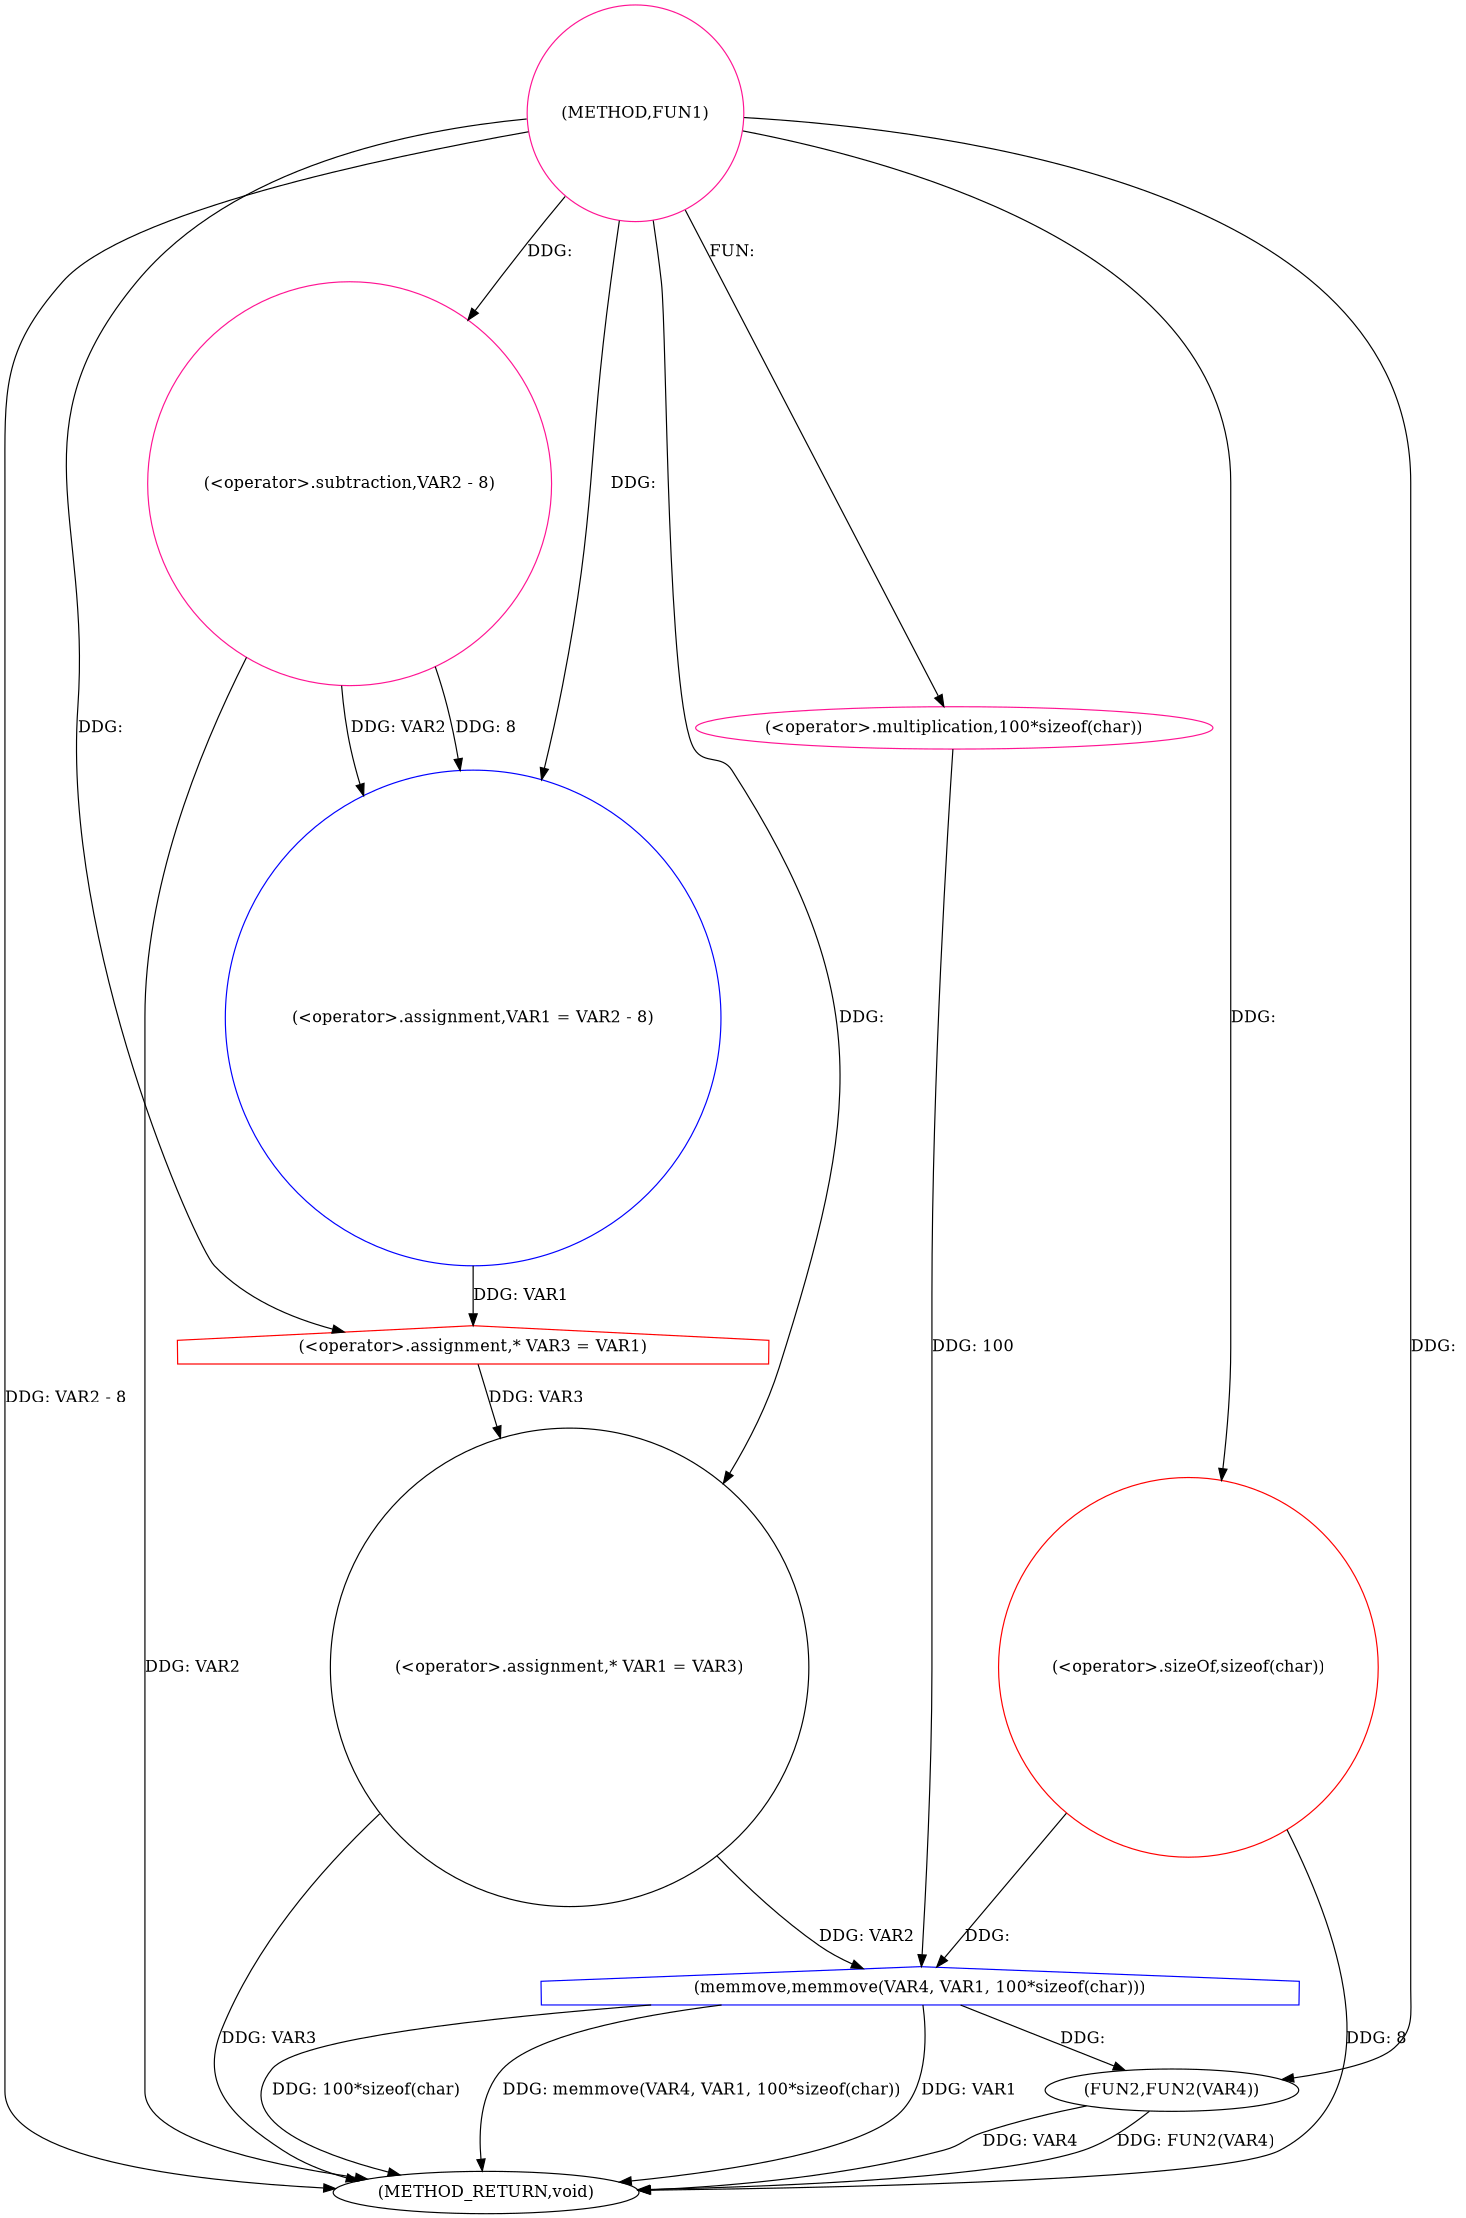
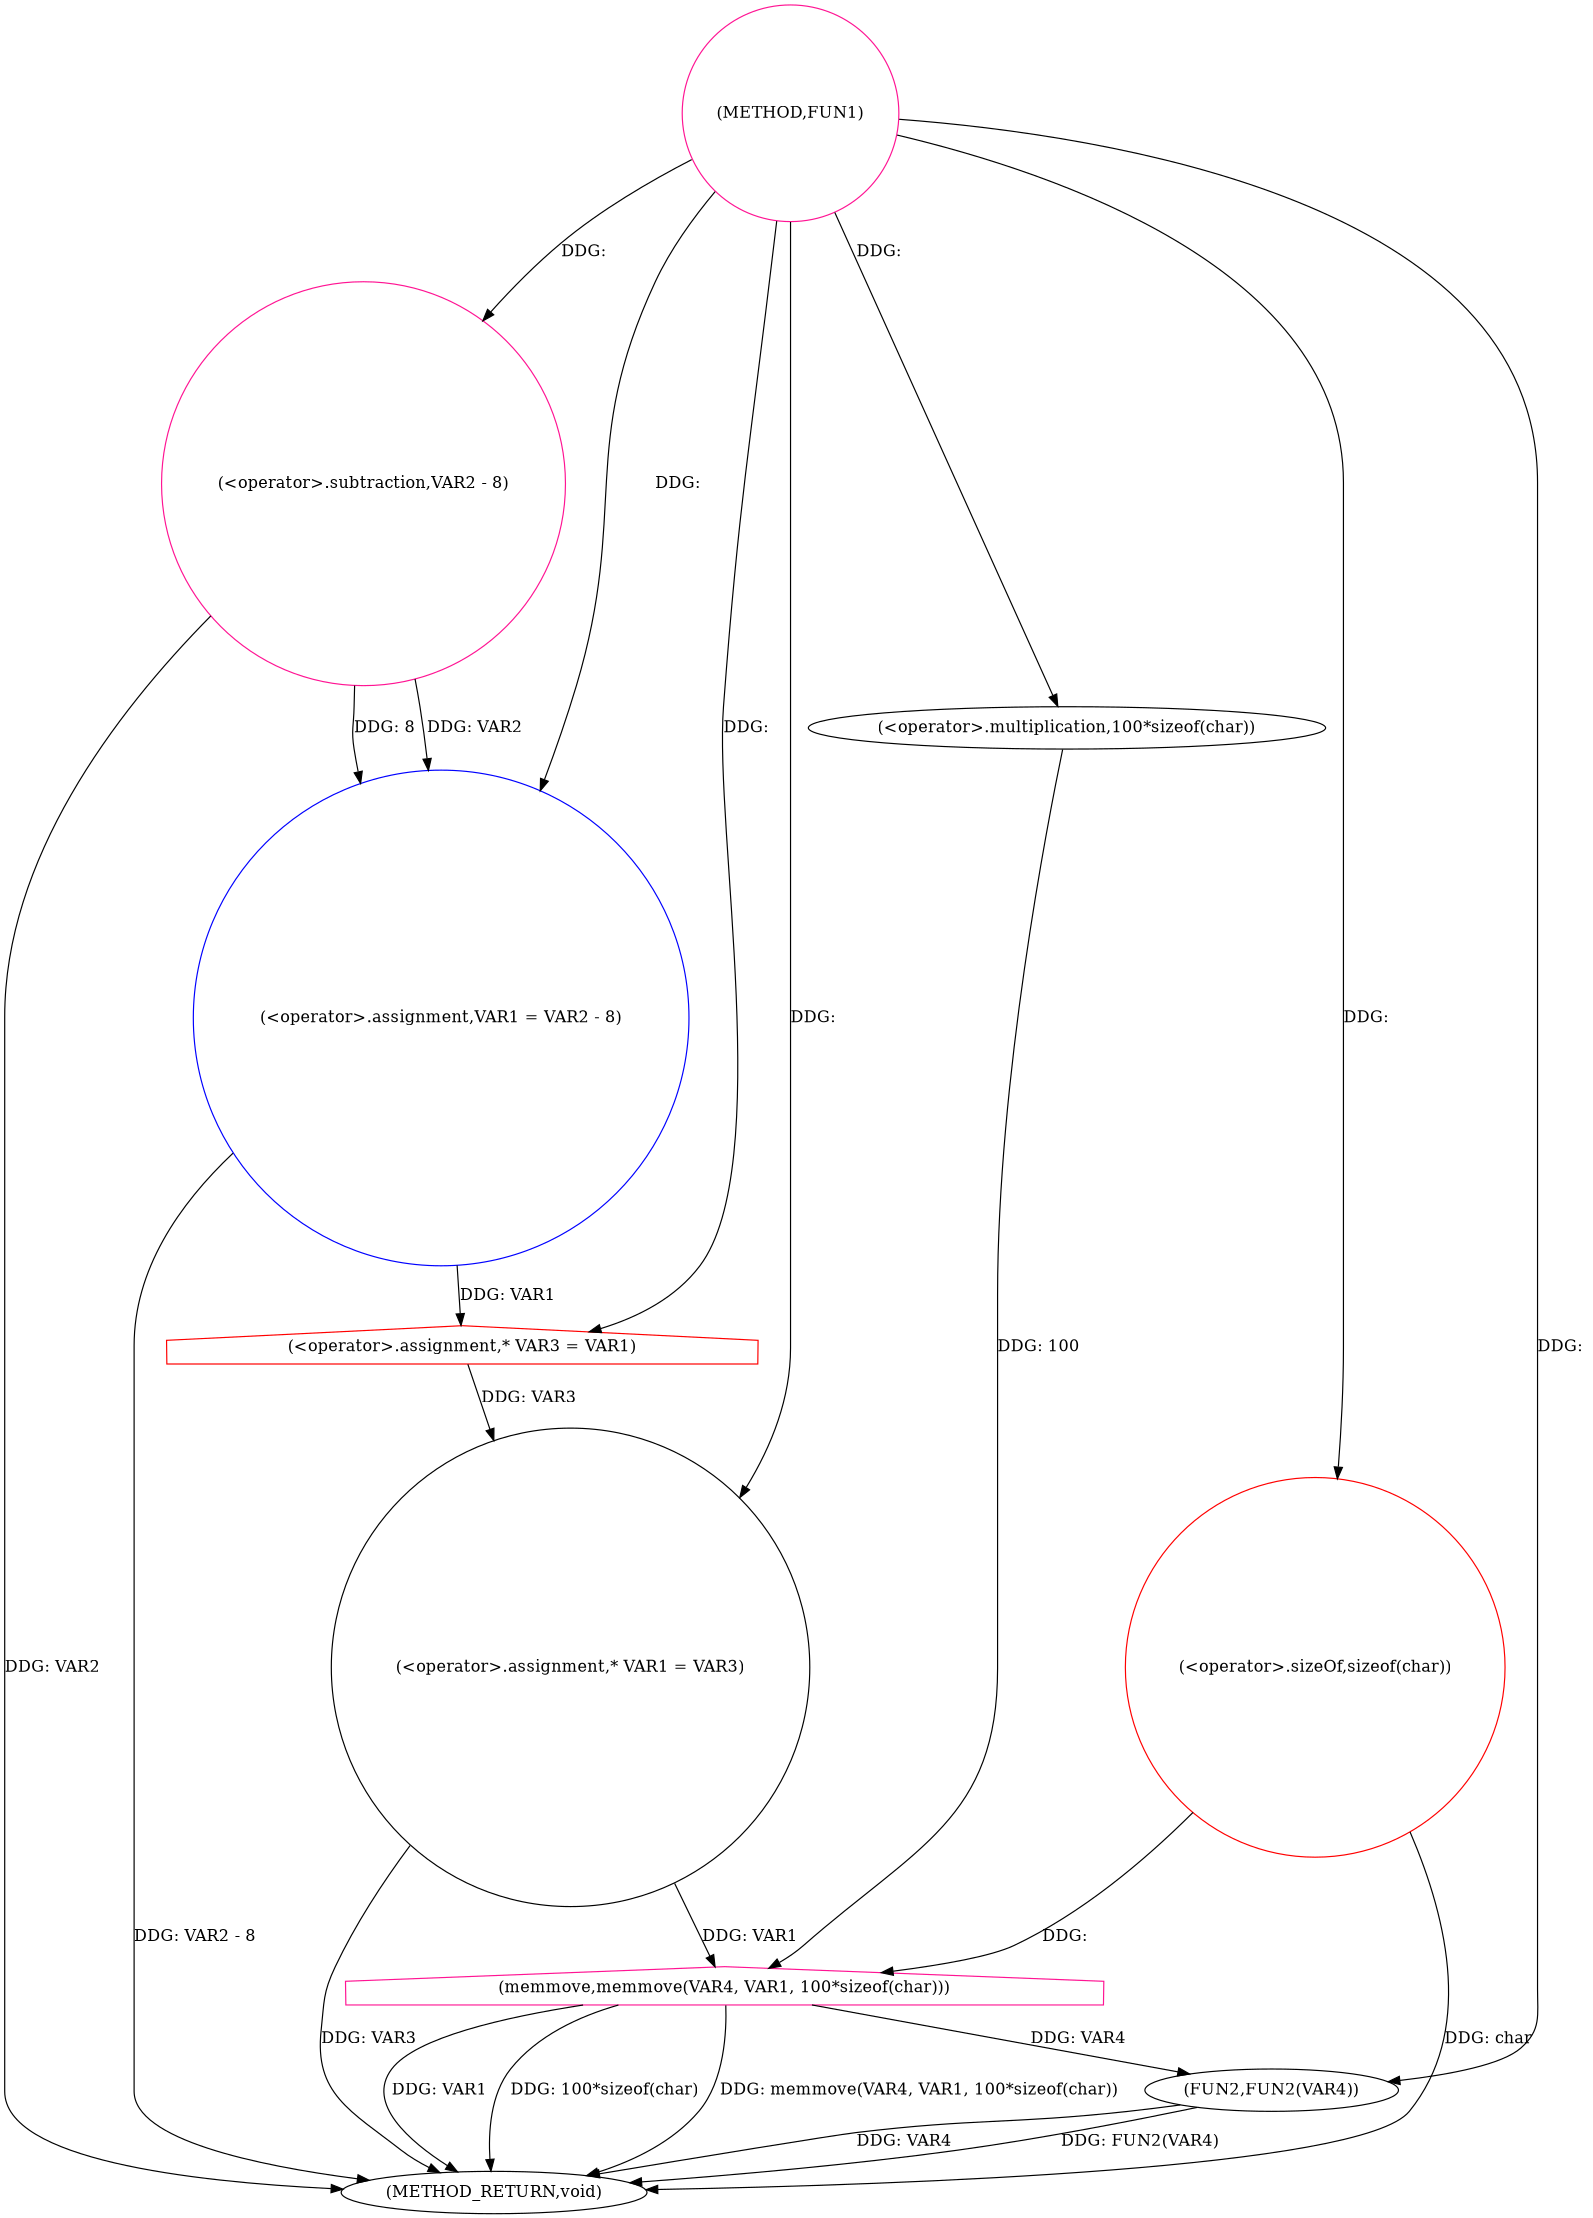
edge "(METHOD,FUN1)" -> "(<operator>.multiplication,100*sizeof(char))": label "FUN: " -> "DDG: "
node "(<operator>.multiplication,100*sizeof(char))": color deeppink -> black
edge "(METHOD,FUN1)" -> "(METHOD_RETURN,void)": now "(<operator>.assignment,VAR1 = VAR2 - 8)" -> "(METHOD_RETURN,void)"
edge "(<operator>.assignment,* VAR1 = VAR3)" -> "(memmove,memmove(VAR4, VAR1, 100*sizeof(char)))": label "DDG: VAR2" -> "DDG: VAR1"
node "(memmove,memmove(VAR4, VAR1, 100*sizeof(char)))": color blue -> deeppink
edge "(memmove,memmove(VAR4, VAR1, 100*sizeof(char)))" -> "(FUN2,FUN2(VAR4))": label "DDG: " -> "DDG: VAR4"
edge "(<operator>.sizeOf,sizeof(char))" -> "(METHOD_RETURN,void)": label "DDG: 8" -> "DDG: char"
